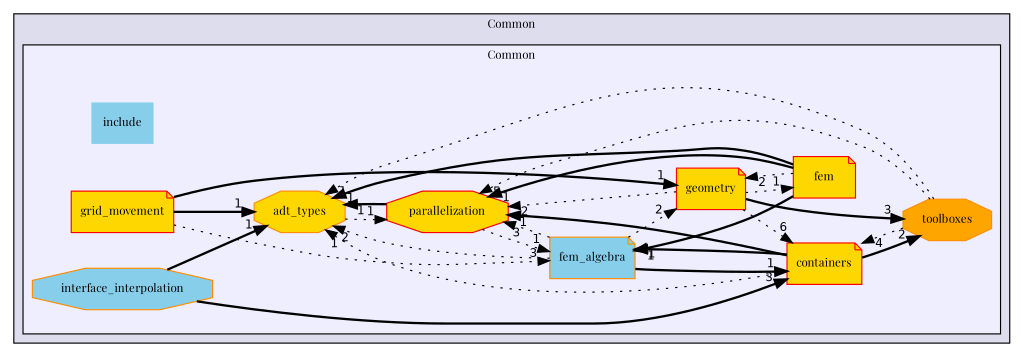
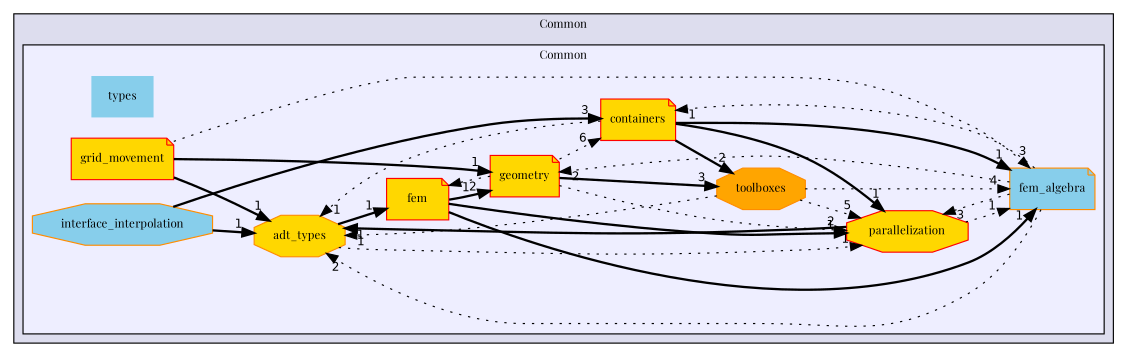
node "include": label "include" -> "types"
edge "fem" -> "adt_types": reversed
edge "fem" -> "geometry": style dotted -> bold
edge "toolboxes" -> "containers": now "toolboxes" -> "fem_algebra"
edge "fem_algebra" -> "containers": style bold -> dotted
